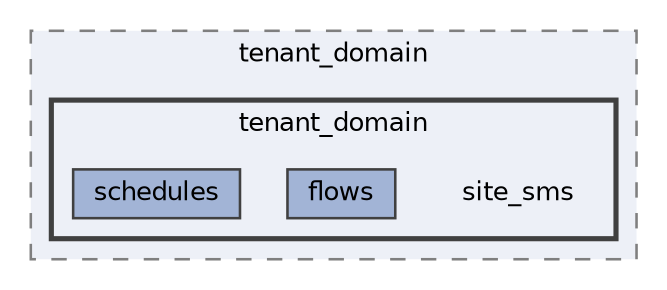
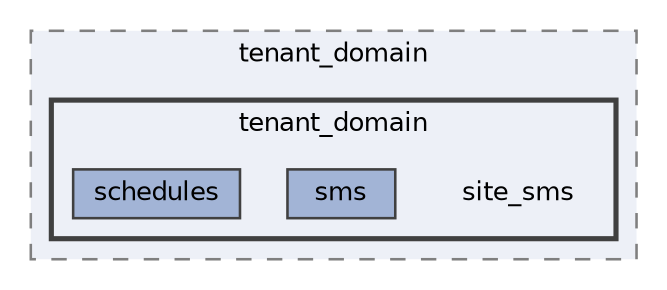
node "flows": label "flows" -> "sms"
